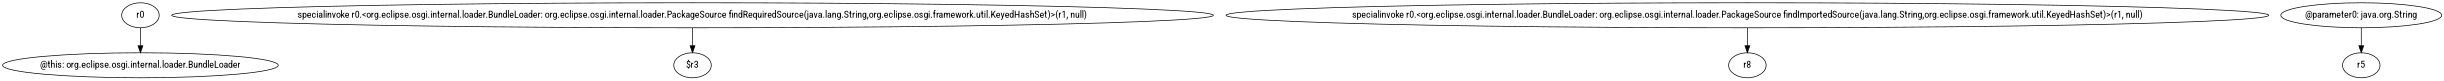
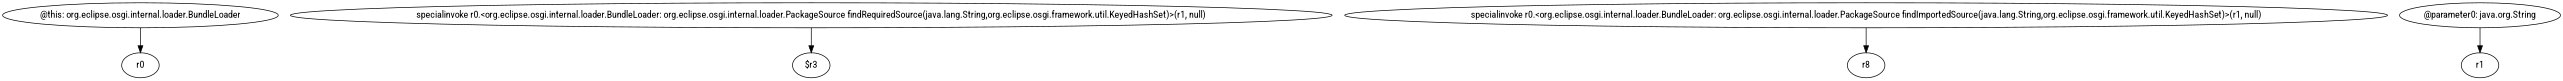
edge "r0" -> "@this: org.eclipse.osgi.internal.loader.BundleLoader": reversed
node "r5": label "r5" -> "r1"
